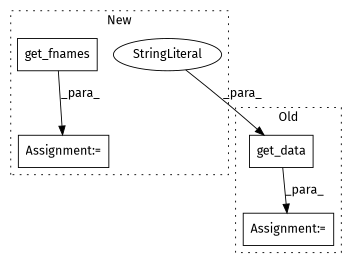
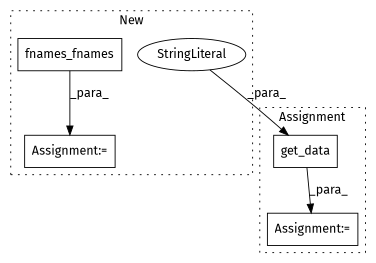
node "get_fnames": label "get_fnames" -> "fnames_fnames"
cluster "Old": label "Old" -> "Assignment"
